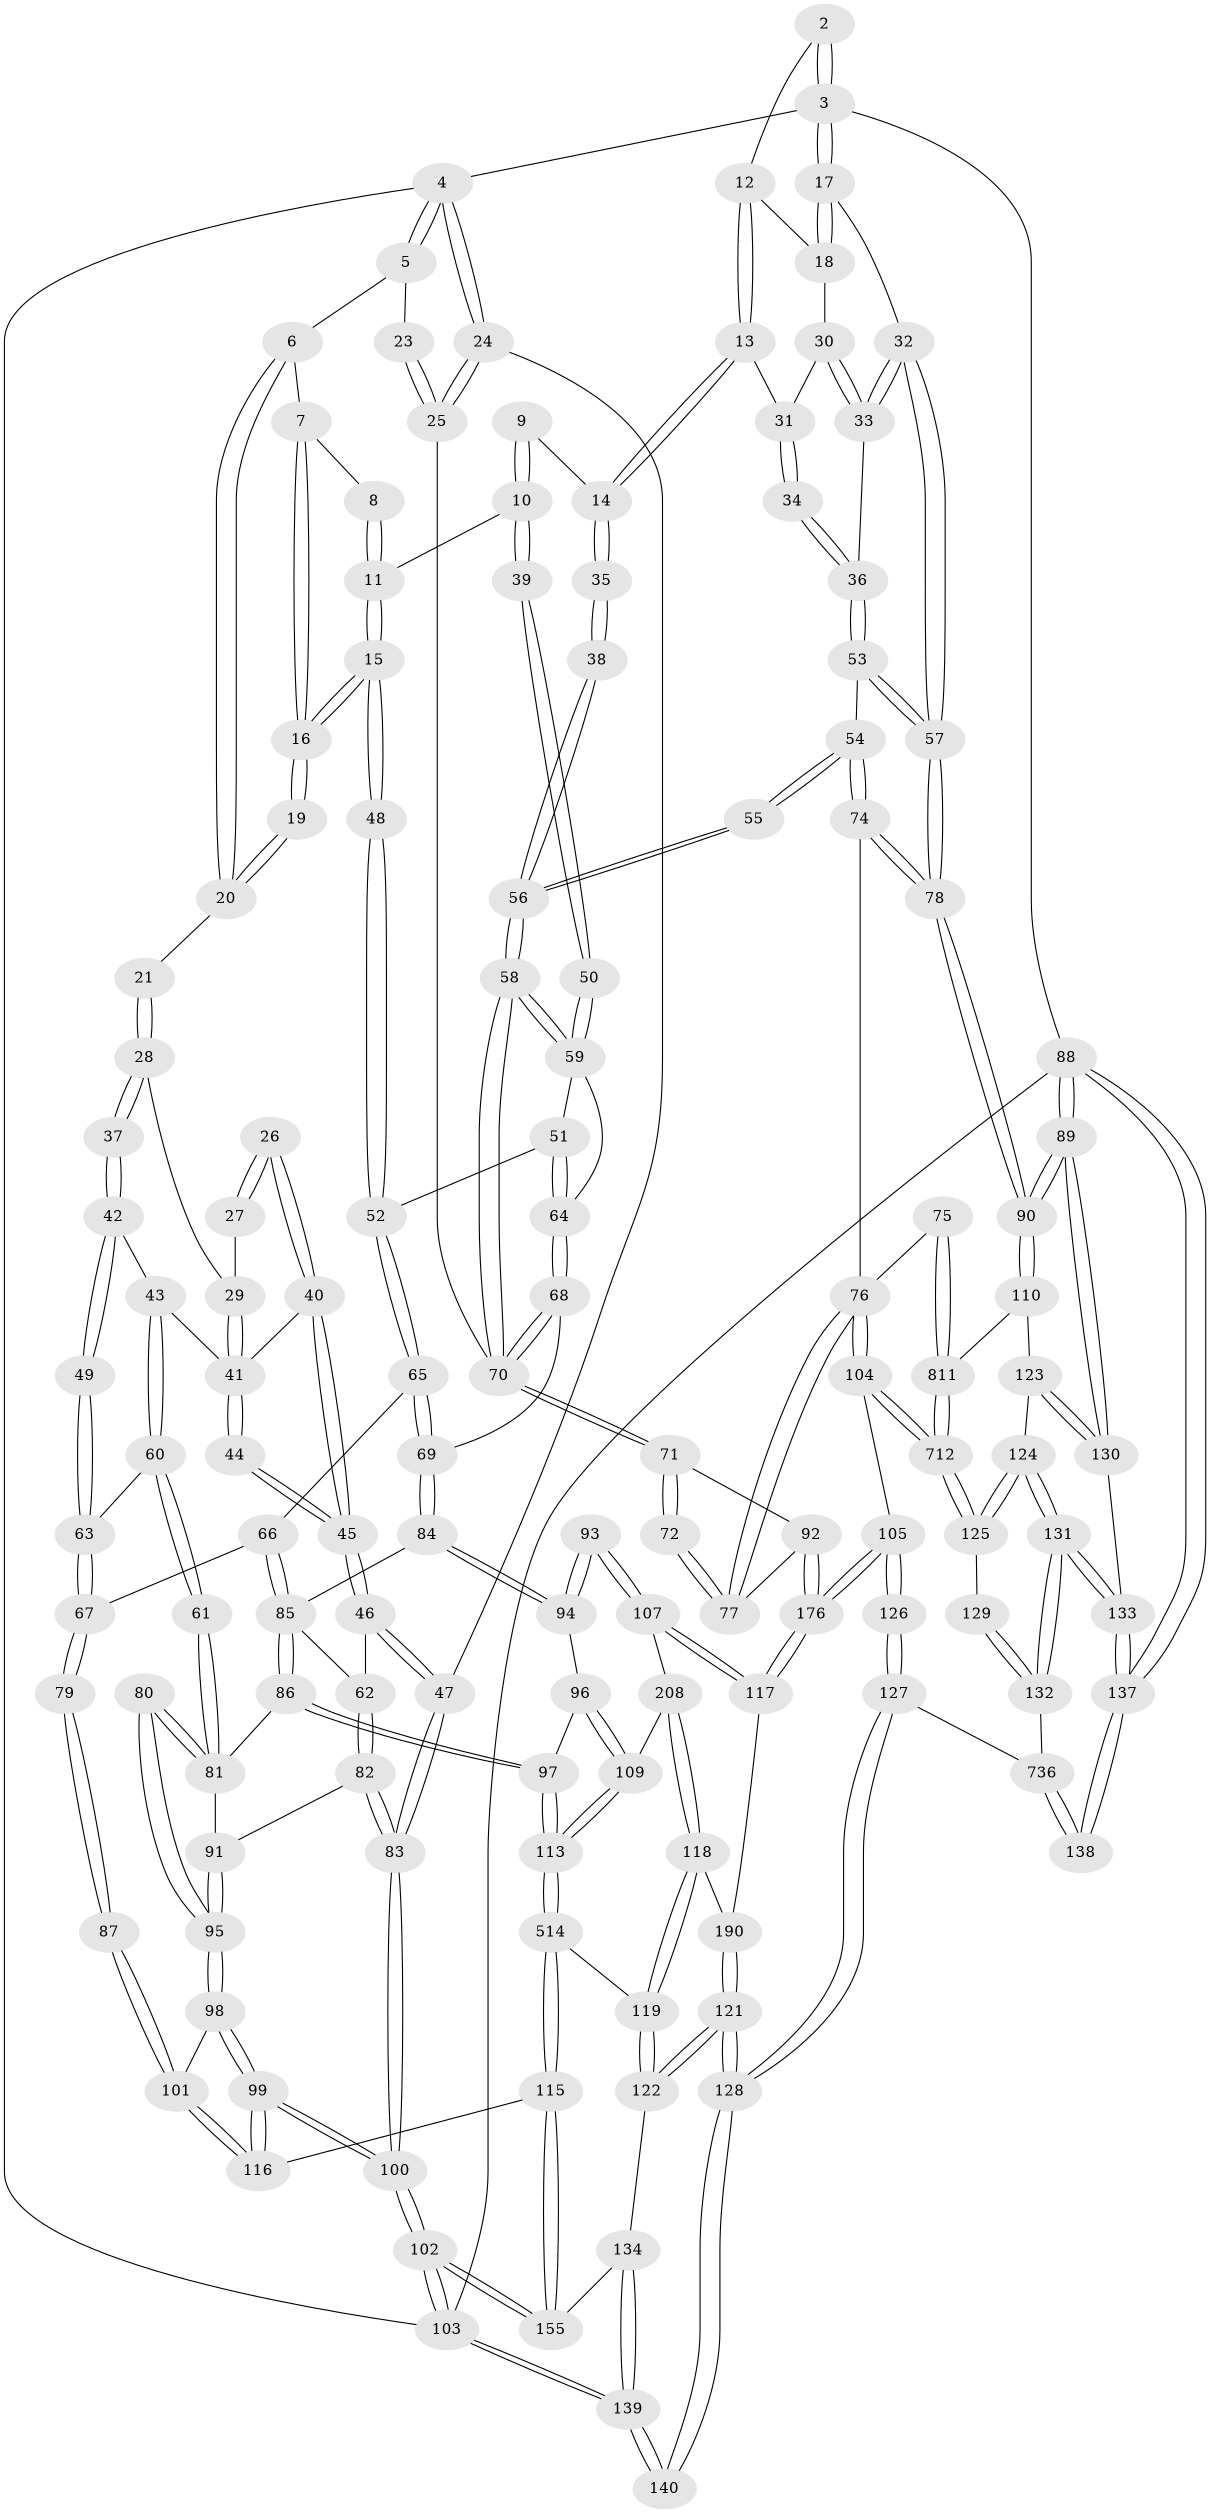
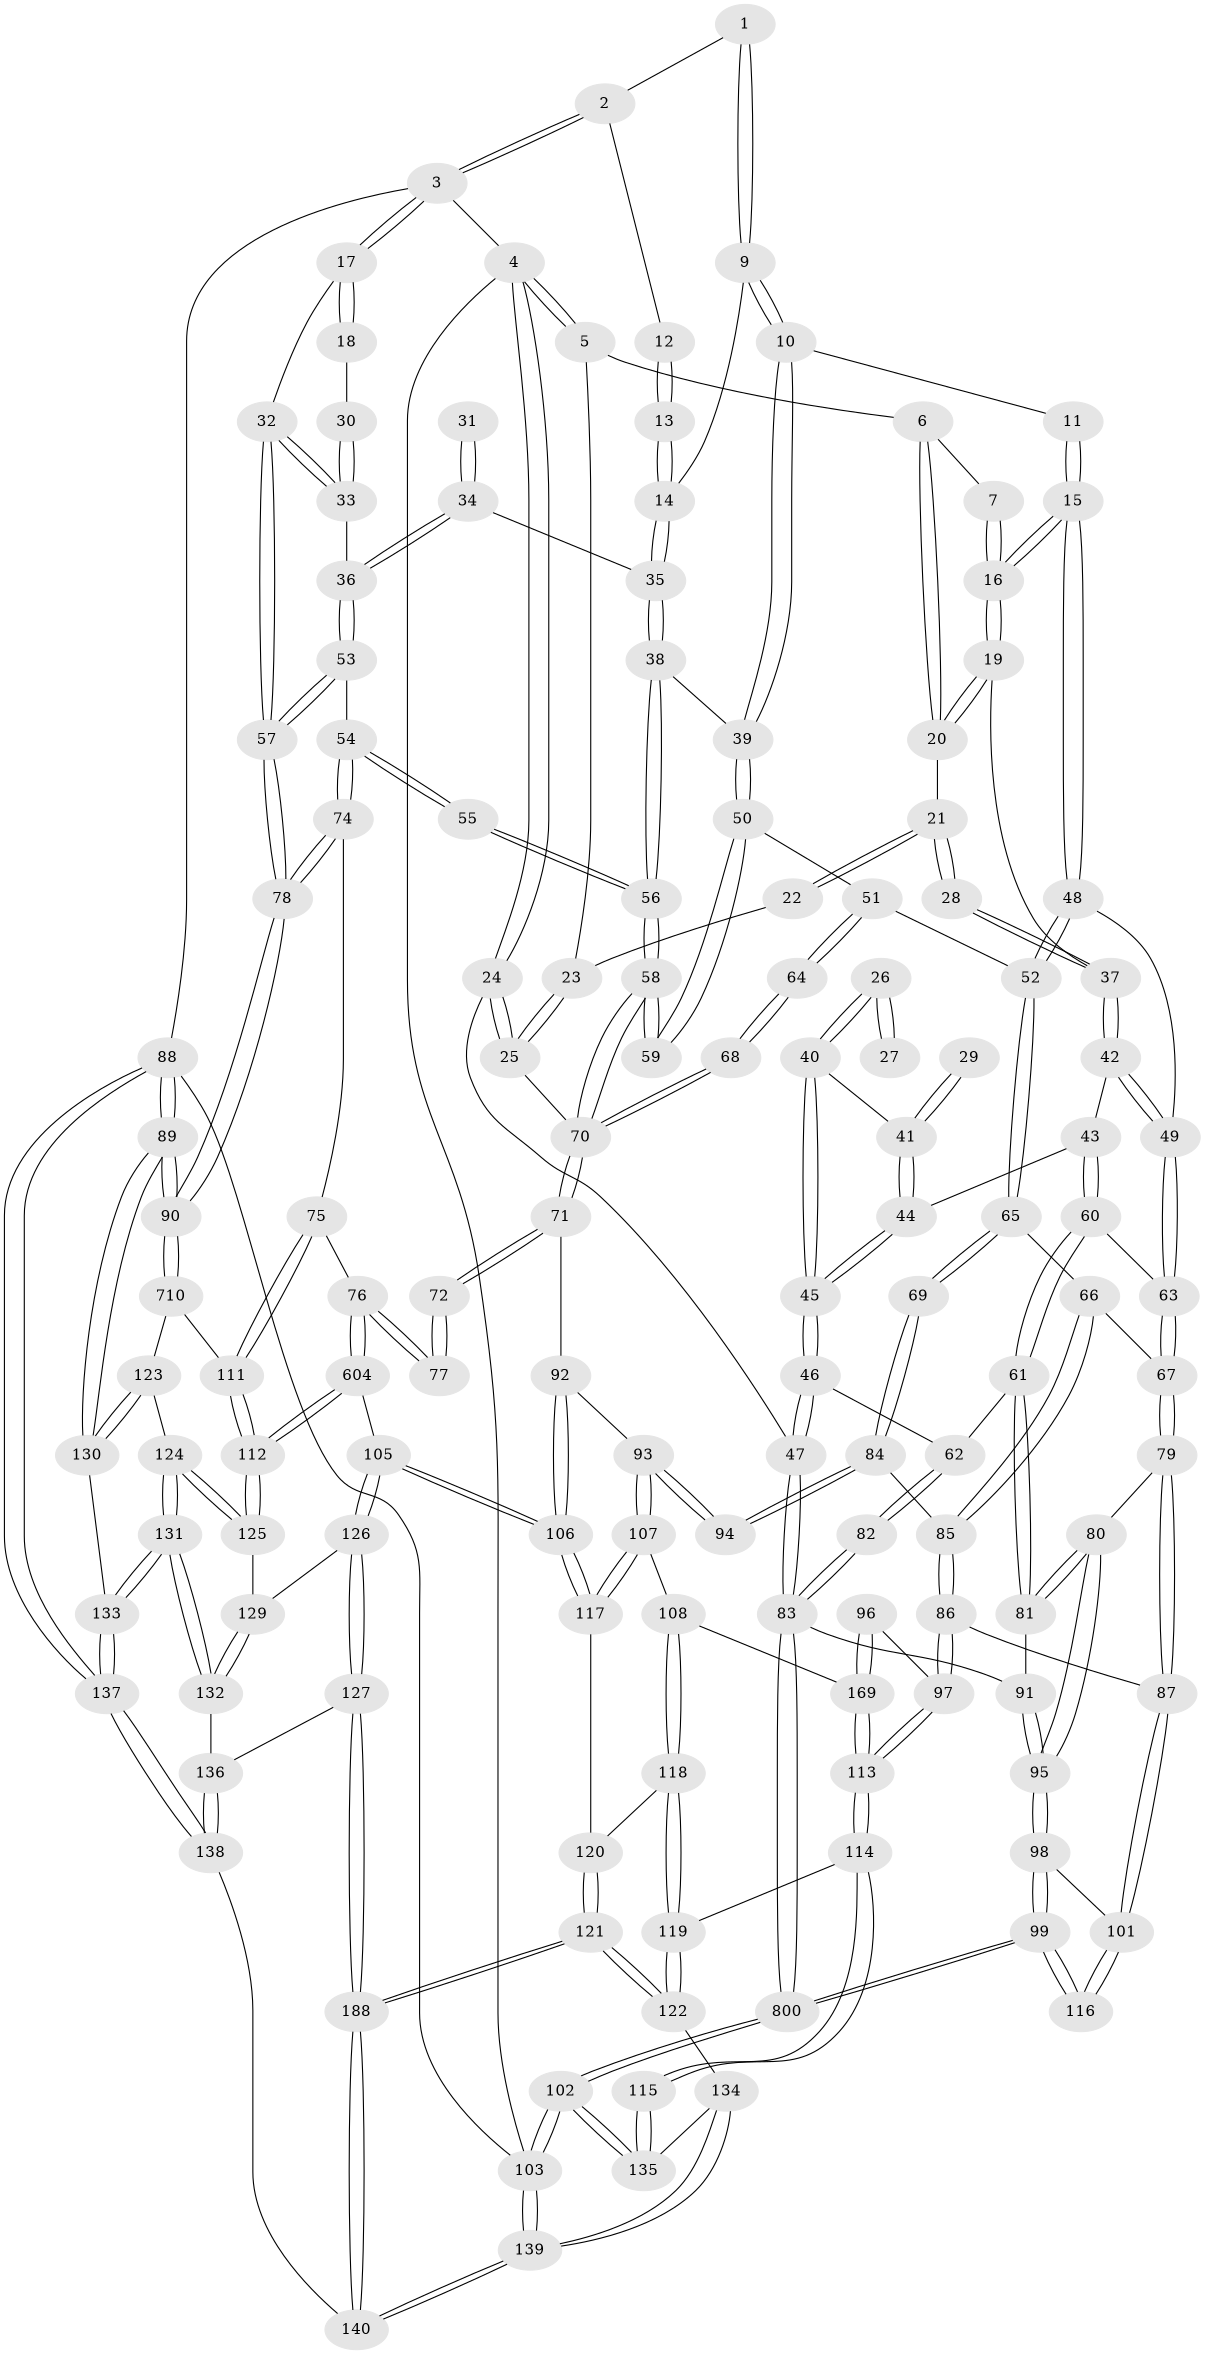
node "1": added
edge "12" -- "18": removed
edge "13" -- "31": removed
edge "30" -- "31": removed
node "8": removed
edge "34" -- "35": added
edge "38" -- "39": added
edge "19" -- "37": added
node "22": added
edge "48" -- "49": added
edge "74" -- "76": now "74" -- "75"
edge "59" -- "51": now "50" -- "51"
edge "59" -- "64": removed
edge "28" -- "29": removed
edge "27" -- "29": removed
node "110": label "110" -> "710"
edge "43" -- "41": now "43" -- "44"
node "104": label "104" -> "604"
node "811": label "811" -> "111"
edge "68" -- "69": removed
node "712": label "712" -> "112"
edge "79" -- "80": added
edge "126" -- "129": added
edge "92" -- "77": now "92" -- "93"
node "176": label "176" -> "106"
edge "85" -- "62": now "61" -- "62"
edge "94" -- "96": removed
node "208": label "208" -> "108"
edge "86" -- "81": now "86" -- "87"
node "109": label "109" -> "169"
node "736": label "736" -> "136"
edge "82" -- "91": now "83" -- "91"
node "514": label "514" -> "114"
node "190": label "190" -> "120"
node "128": label "128" -> "188"
edge "138" -- "140": added
edge "115" -- "116": removed
node "100": label "100" -> "800"
node "155": label "155" -> "135"
